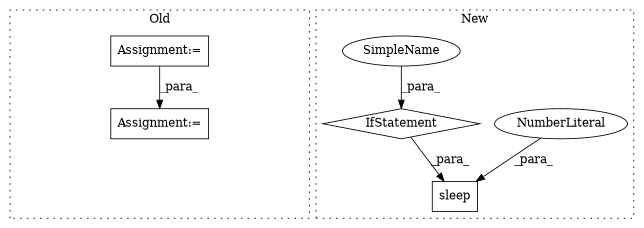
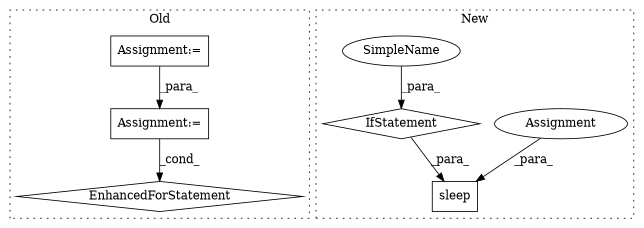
node "NumberLiteral": label "NumberLiteral" -> "Assignment"
node "EnhancedForStatement": added
